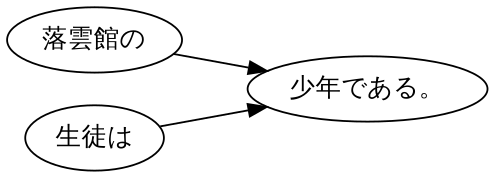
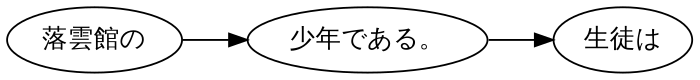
edge "生徒は" -> "少年である。": reversed
